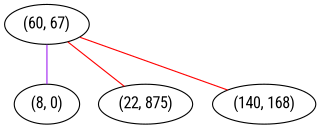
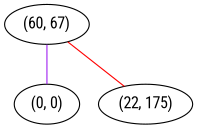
node "(8, 0)": label "(8, 0)" -> "(0, 0)"
node "(22, 875)": label "(22, 875)" -> "(22, 175)"
node "(140, 168)": removed
